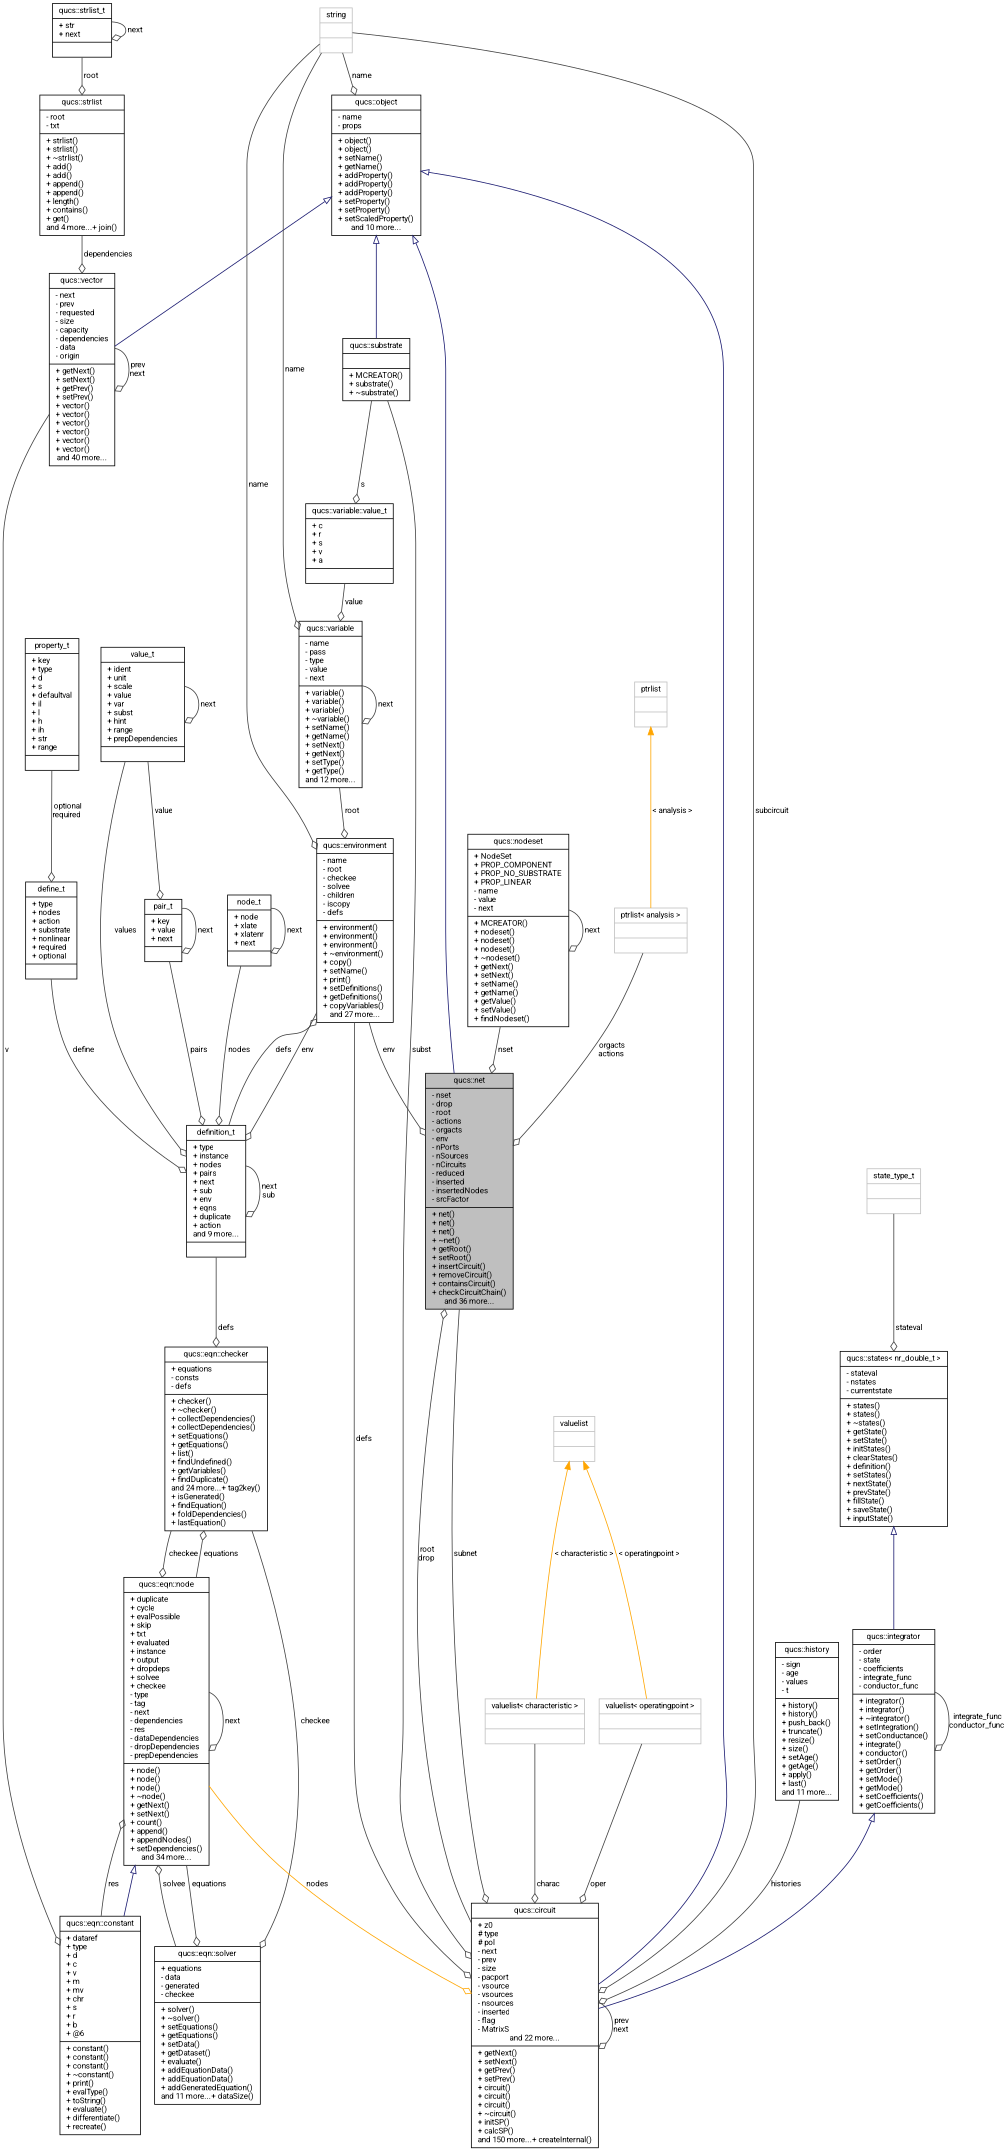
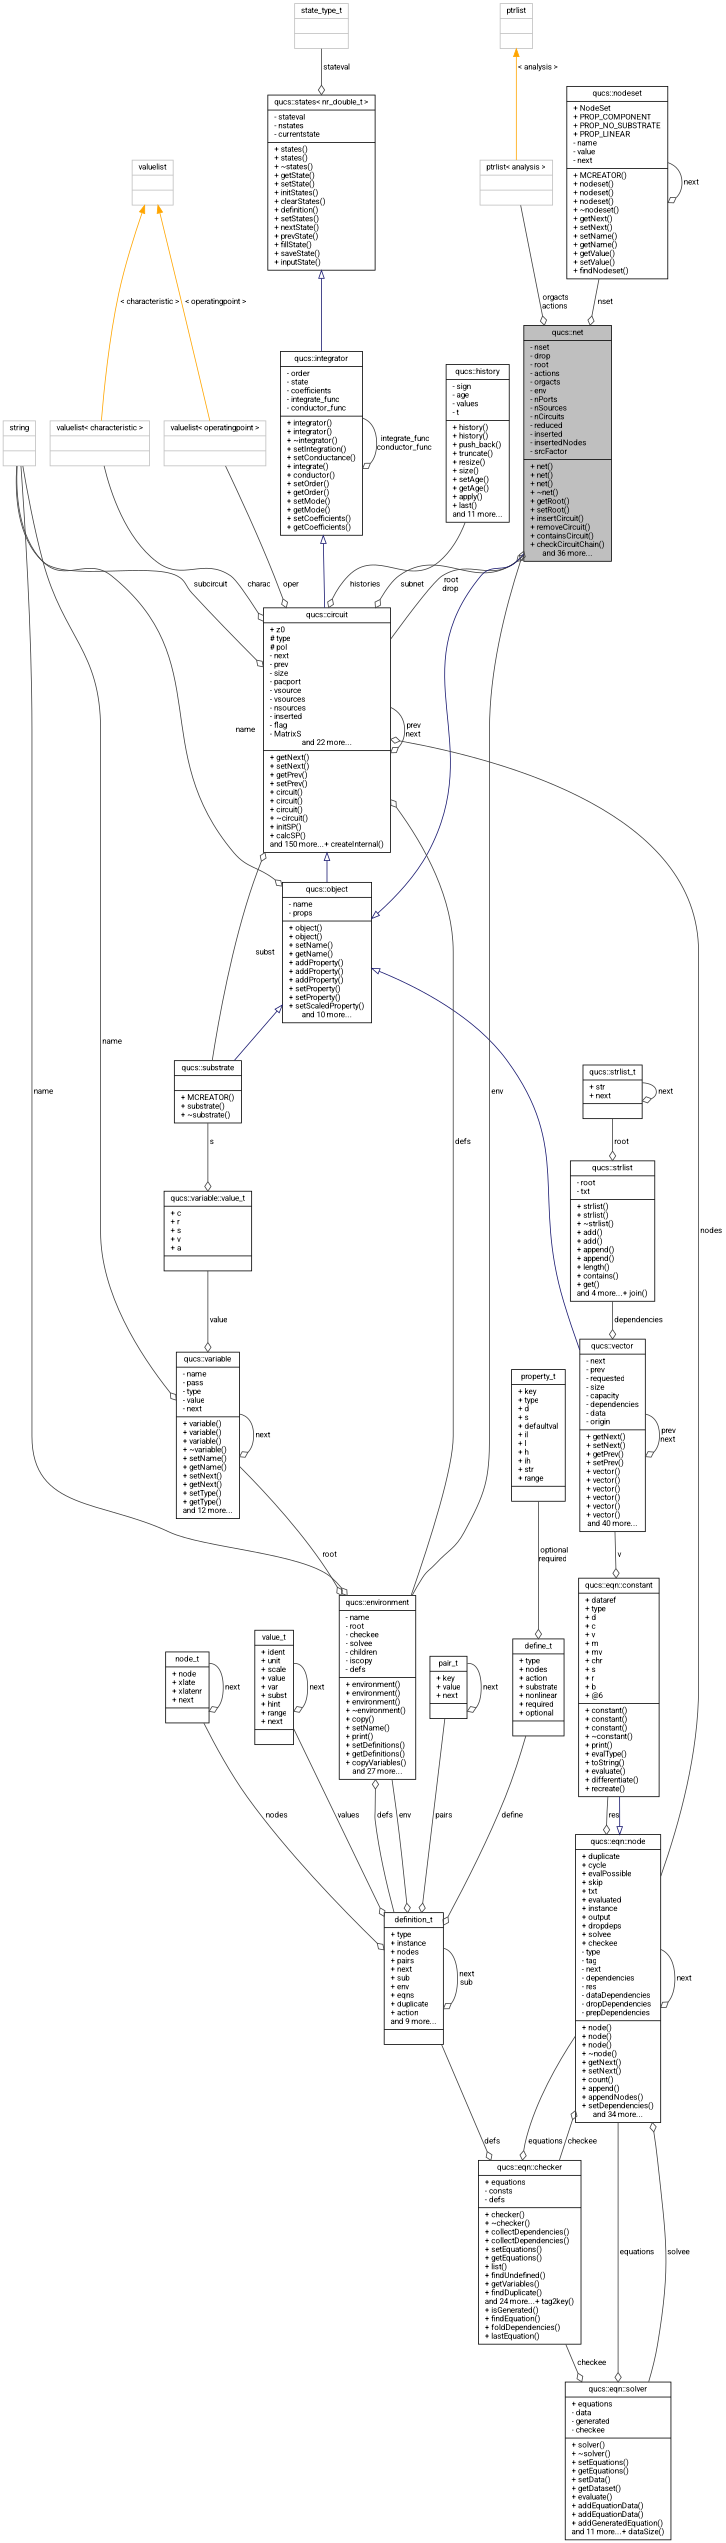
node "value_t": text "+ prepDependencies" -> "+ next"
edge "value_t" -> "pair_t": removed, label "value"
edge "qucs::circuit" -> "qucs::object": reversed
edge "qucs::eqn::node" -> "qucs::circuit": color orange -> grey25
